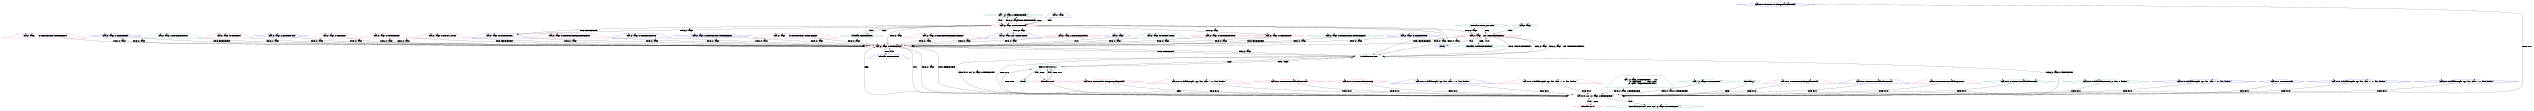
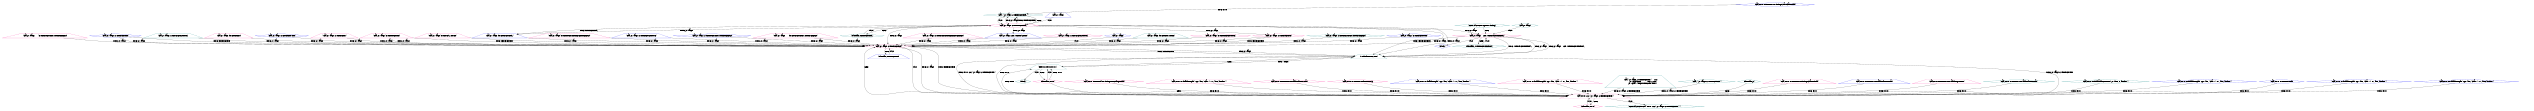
node "(ControlStructure,goto Exit;)": label "(ControlStructure,goto Exit;)" -> "(ControlStructure,goto Missing;)"
edge "(Call,error = BDF_Err_Missing_Startchar_Field)" -> "(Call,error && ( p->flags & _BDF_GLYPH ))": now "(Call,error = BDF_Err_Missing_Startchar_Field)" -> "(Call,!( p->flags & _BDF_GLYPHS ))"
